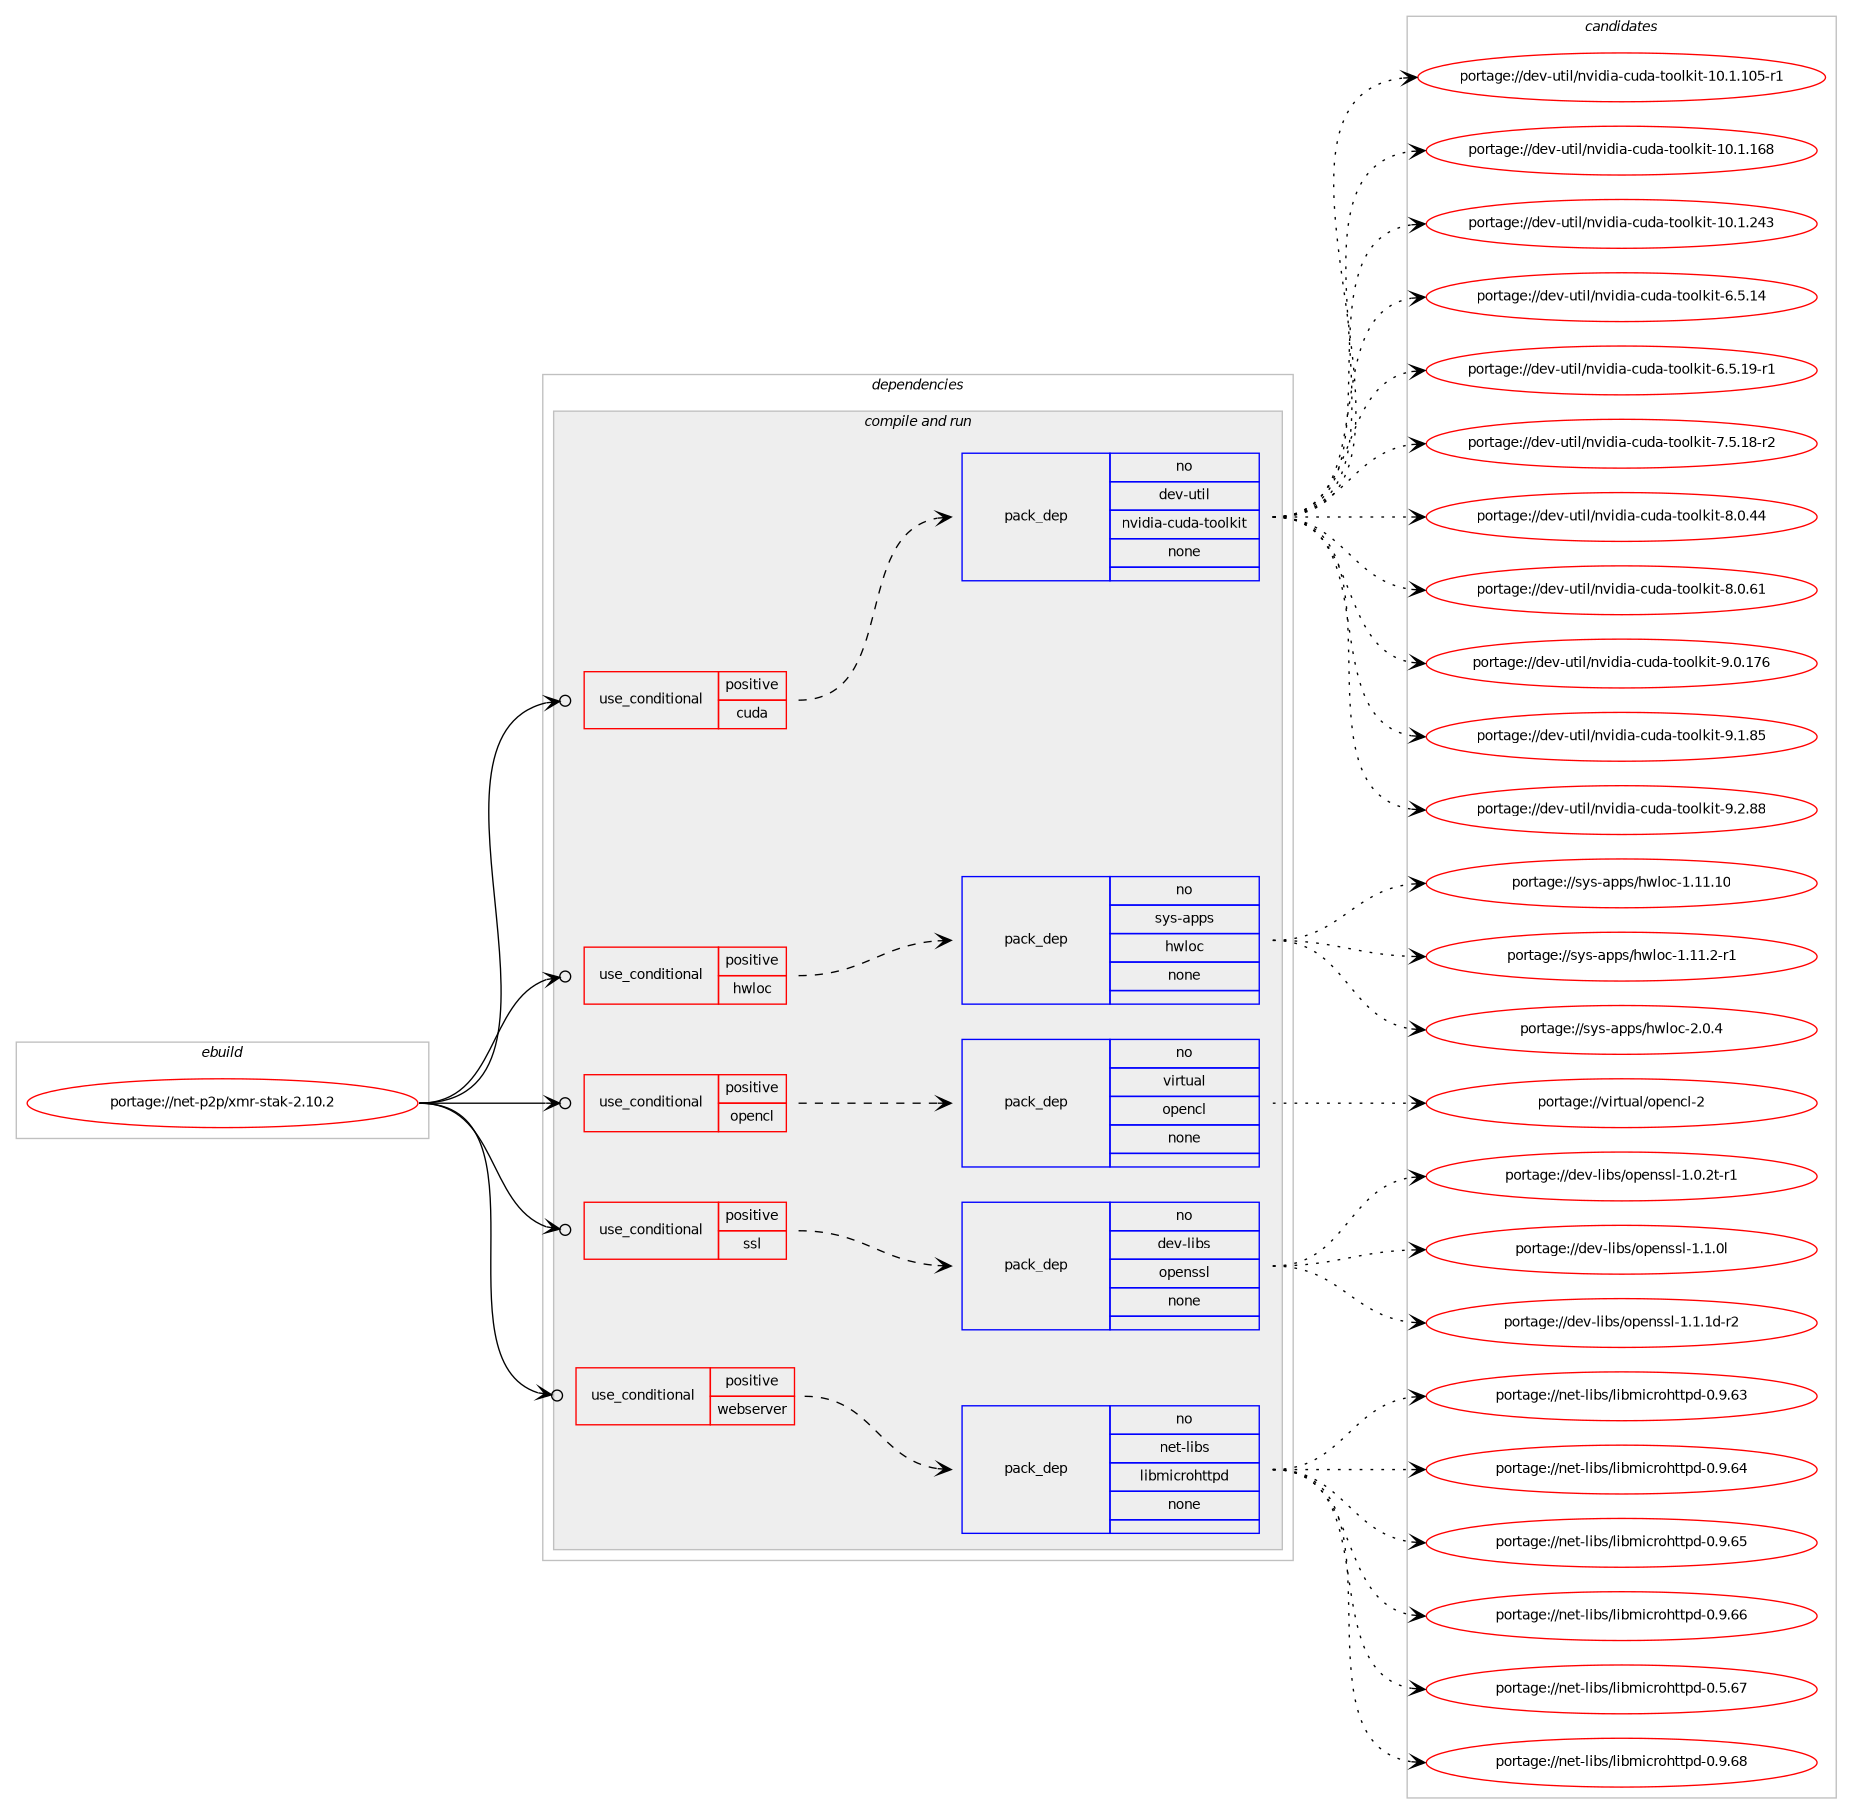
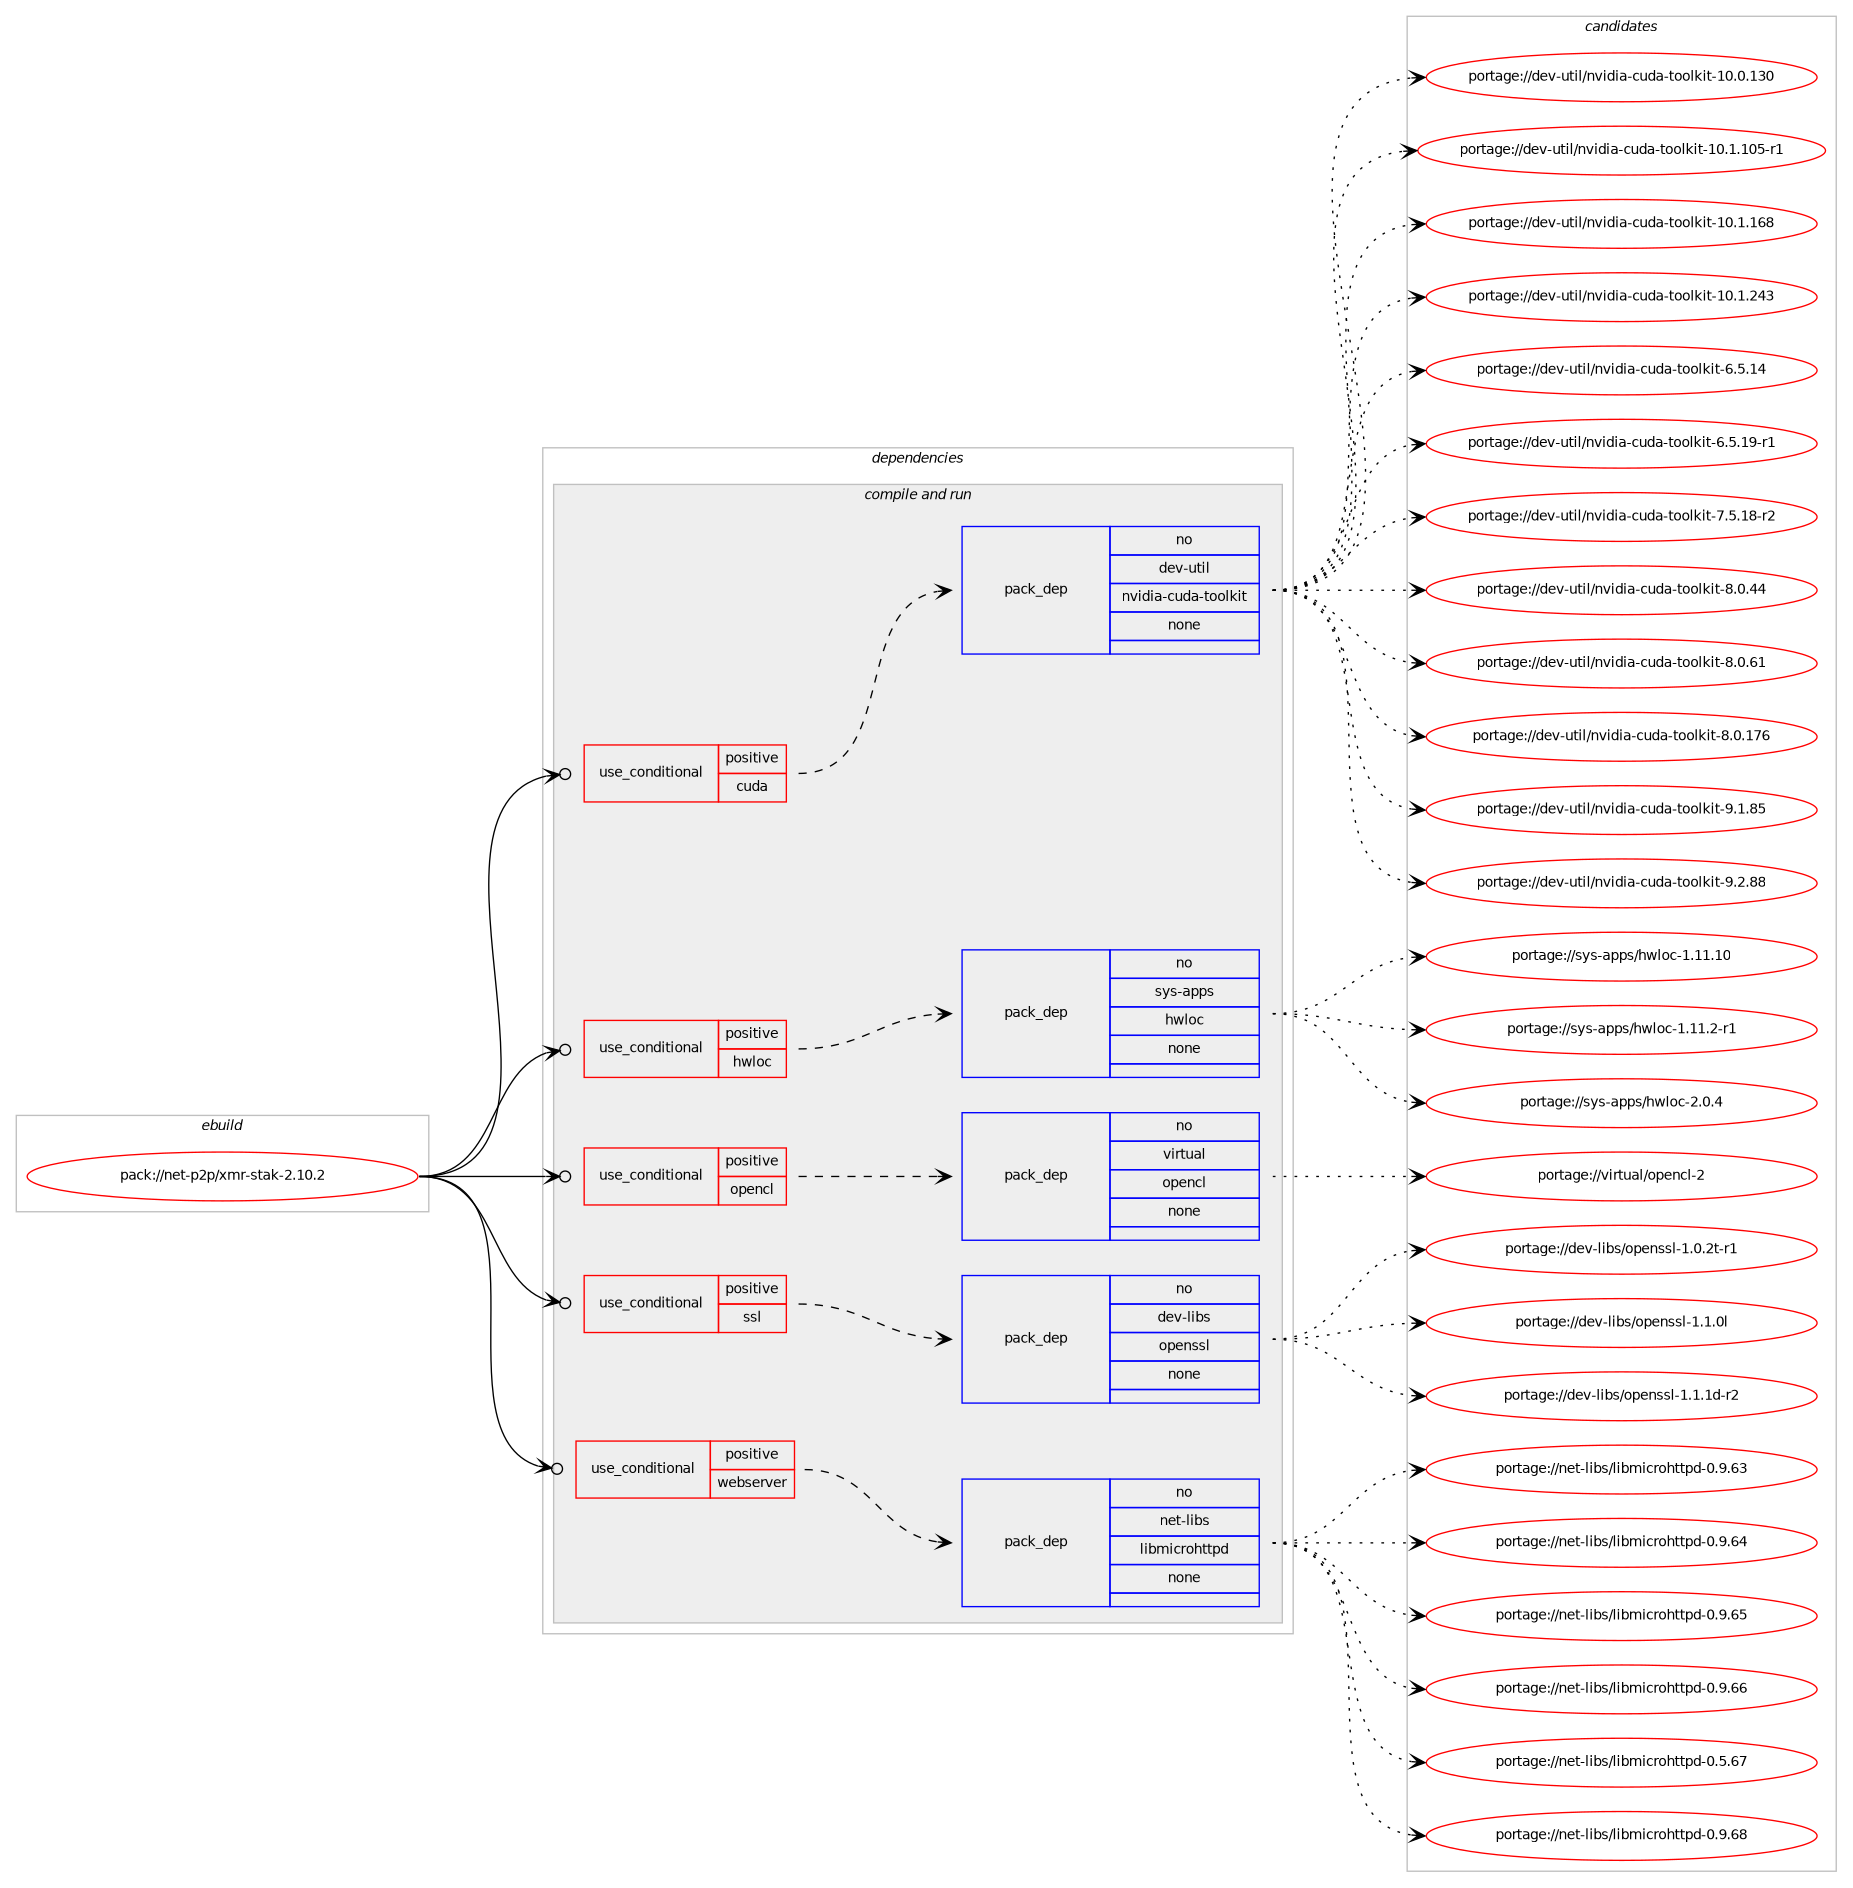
node "portage://dev-util/nvidia-cuda-toolkit-10.0.130": added
node "portage://dev-util/nvidia-cuda-toolkit-9.0.176": label "portage://dev-util/nvidia-cuda-toolkit-9.0.176" -> "portage://dev-util/nvidia-cuda-toolkit-8.0.176"
node "portage://net-p2p/xmr-stak-2.10.2": label "portage://net-p2p/xmr-stak-2.10.2" -> "pack://net-p2p/xmr-stak-2.10.2"
